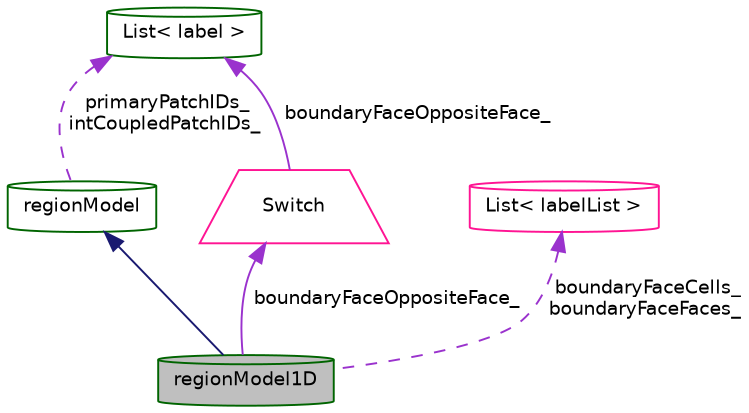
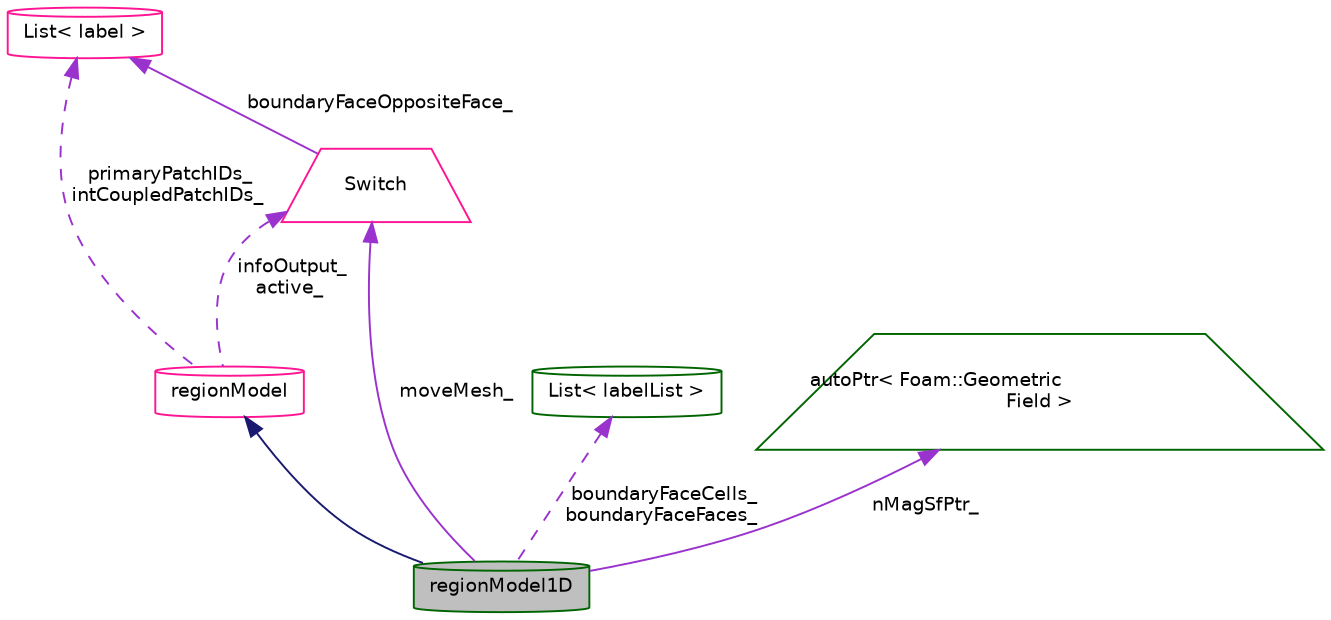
node "List< label >": color darkgreen -> deeppink
node "regionModel": color darkgreen -> deeppink
node "List< labelList >": color deeppink -> darkgreen
edge "regionModel" -> "Switch": added, label "infoOutput_ active_"
edge "regionModel1D" -> "Switch": label " boundaryFaceOppositeFace_" -> " moveMesh_"
node "autoPtr< Foam::Geometric Field >": added
